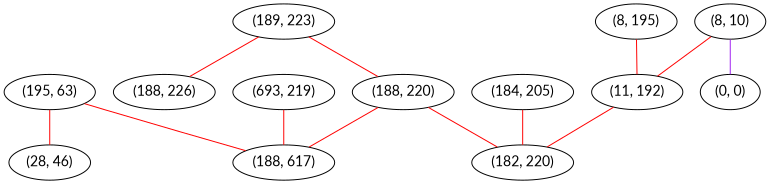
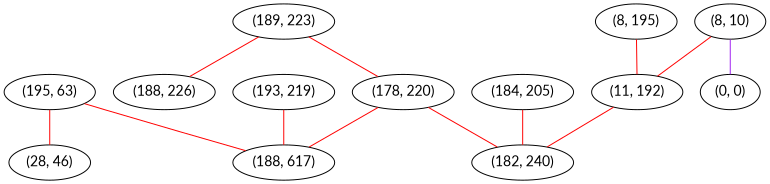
node "(693, 219)": label "(693, 219)" -> "(193, 219)"
node "(188, 220)": label "(188, 220)" -> "(178, 220)"
node "(182, 220)": label "(182, 220)" -> "(182, 240)"
